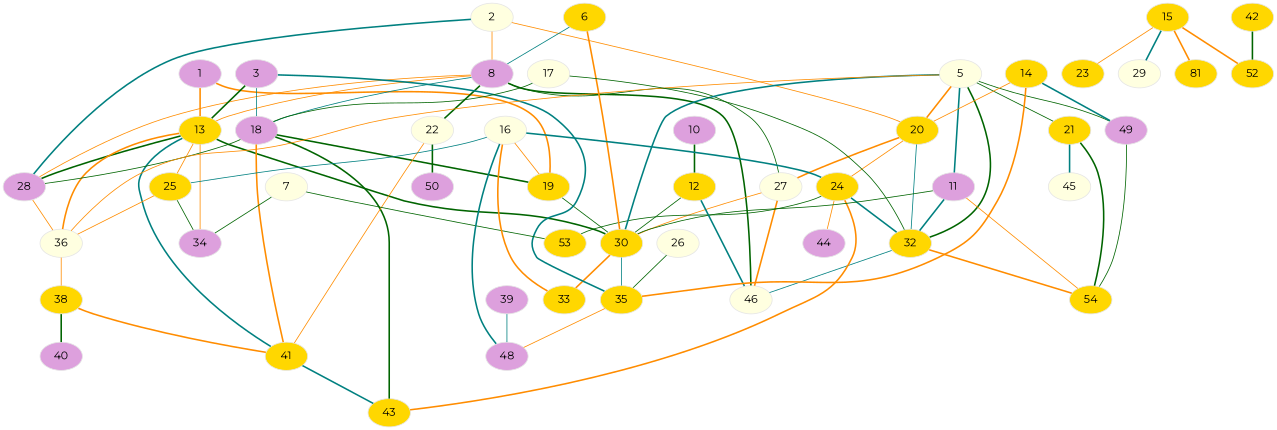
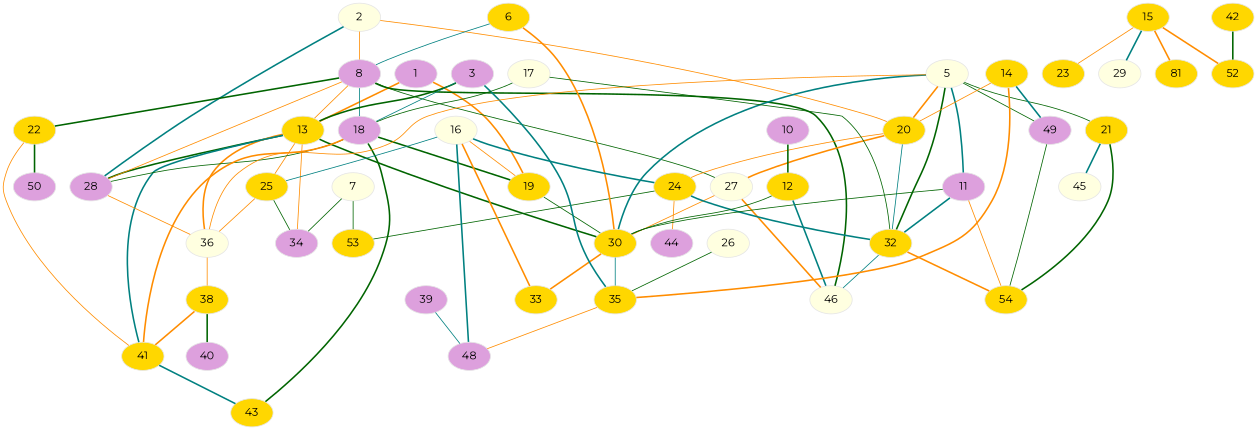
node "22": fillcolor lightyellow -> gold
edge "24" -- "43": removed
